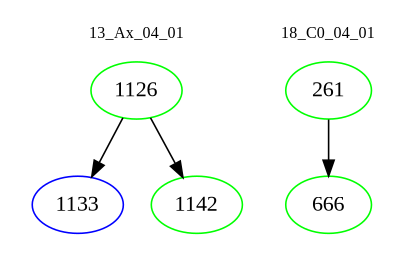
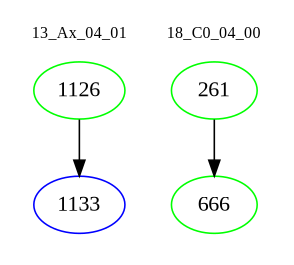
cluster "18_C0_04_01": label "18_C0_04_01" -> "18_C0_04_00"
node "1142": removed
